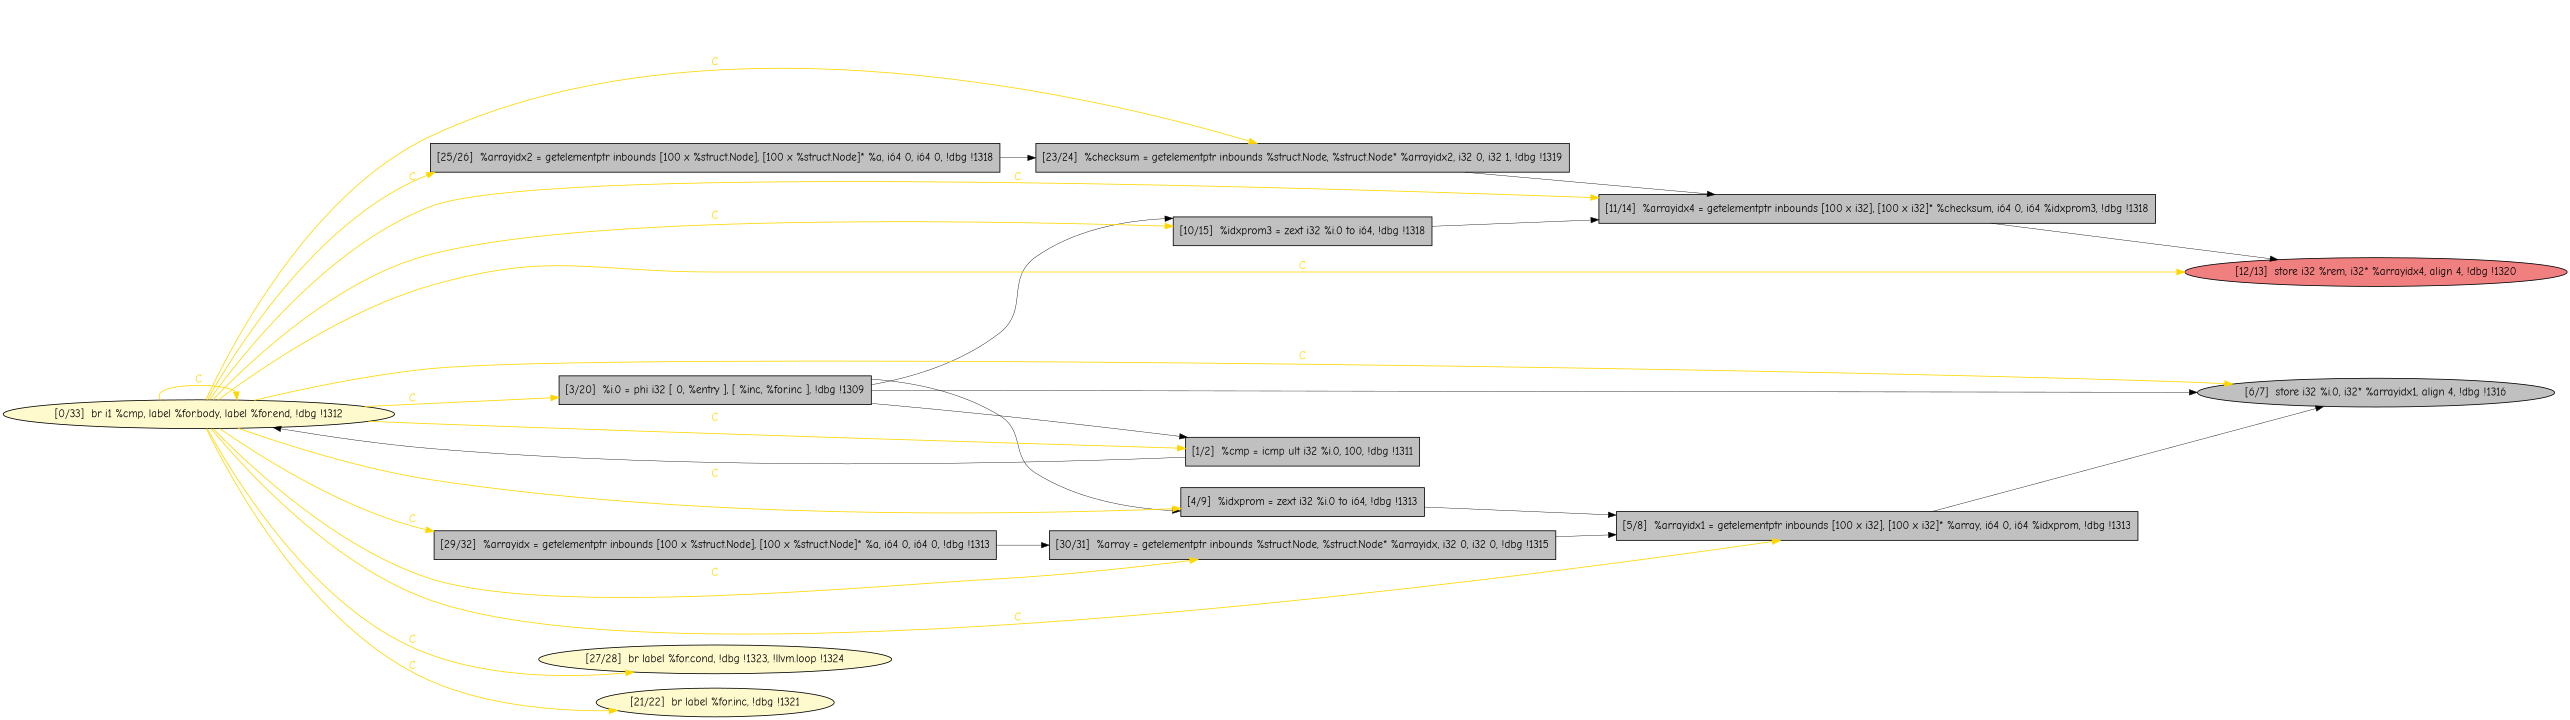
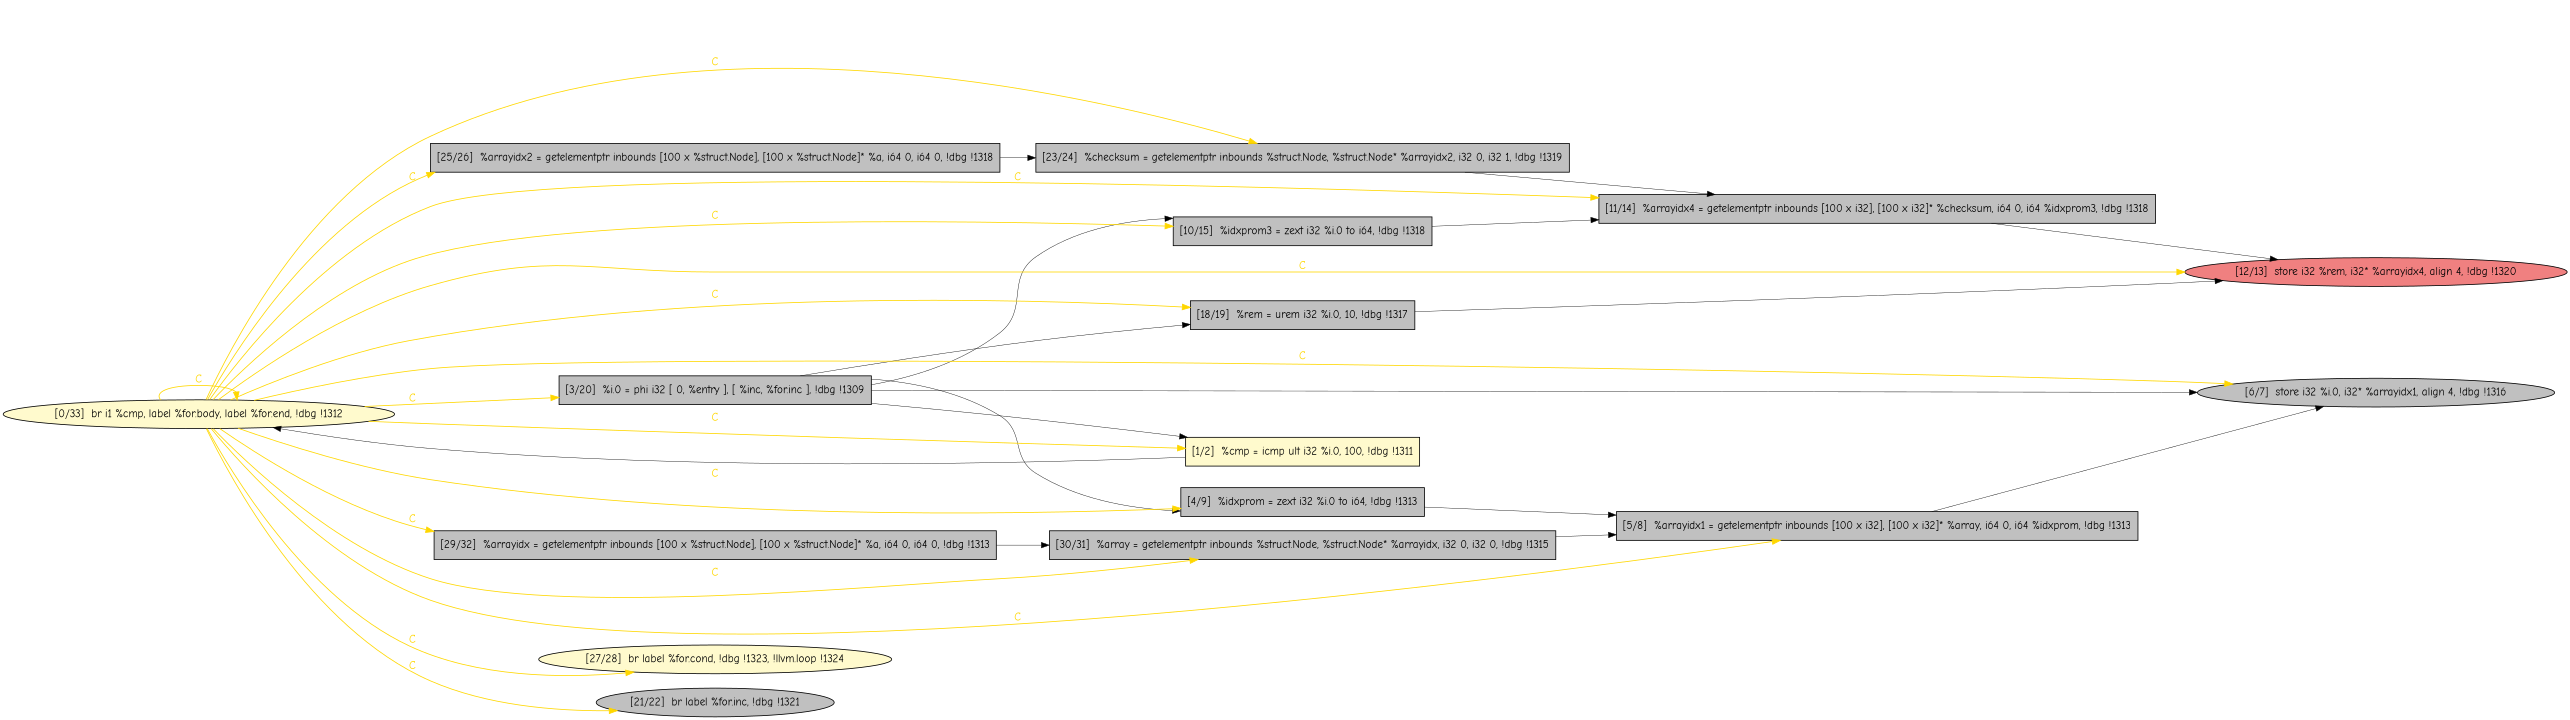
node "[18/19]  %rem = urem i32 %i.0, 10, !dbg !1317": added
node "[1/2]  %cmp = icmp ult i32 %i.0, 100, !dbg !1311": fillcolor grey -> lemonchiffon
node "[21/22]  br label %for.inc, !dbg !1321": fillcolor lemonchiffon -> grey
